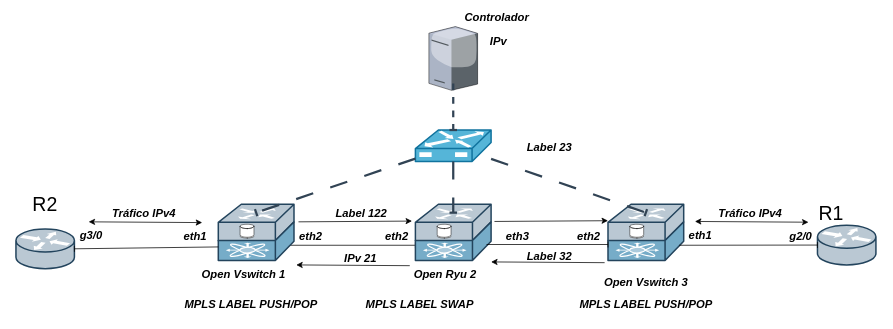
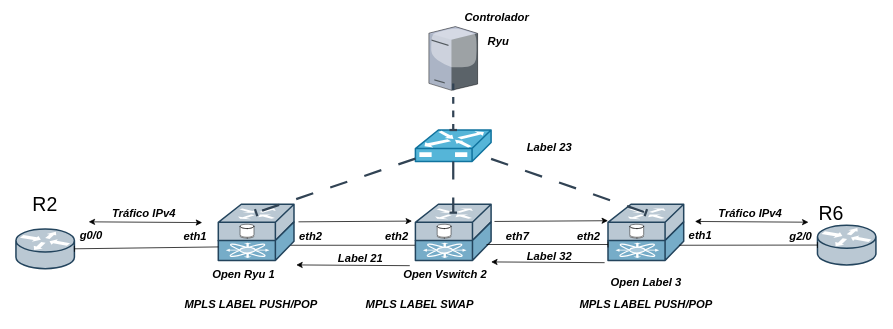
node "Controlador IPv": label "Controlador IPv" -> "Controlador Ryu"
node "Label 122": removed
node "R1": label "R1" -> "R6"
node "g3/0": label "g3/0" -> "g0/0"
node "eth3": label "eth3" -> "eth7"
node "IPv 21": label "IPv 21" -> "Label 21"
node "Open Vswitch 1": label "Open Vswitch 1" -> "Open Ryu 1"
node "Open Ryu 2": label "Open Ryu 2" -> "Open Vswitch 2"
node "Open Vswitch 3": label "Open Vswitch 3" -> "Open Label 3"
